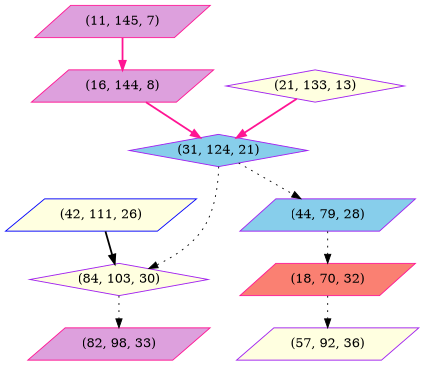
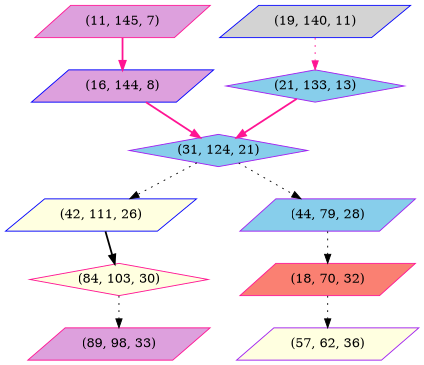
node "(19, 140, 11)": added
node "(16, 144, 8)": color deeppink -> blue
node "(21, 133, 13)": fillcolor lightyellow -> skyblue
edge "(31, 124, 21)" -> "(84, 103, 30)": now "(31, 124, 21)" -> "(42, 111, 26)"
node "(84, 103, 30)": color purple -> deeppink
node "(82, 98, 33)": label "(82, 98, 33)" -> "(89, 98, 33)"
node "(57, 92, 36)": label "(57, 92, 36)" -> "(57, 62, 36)"
